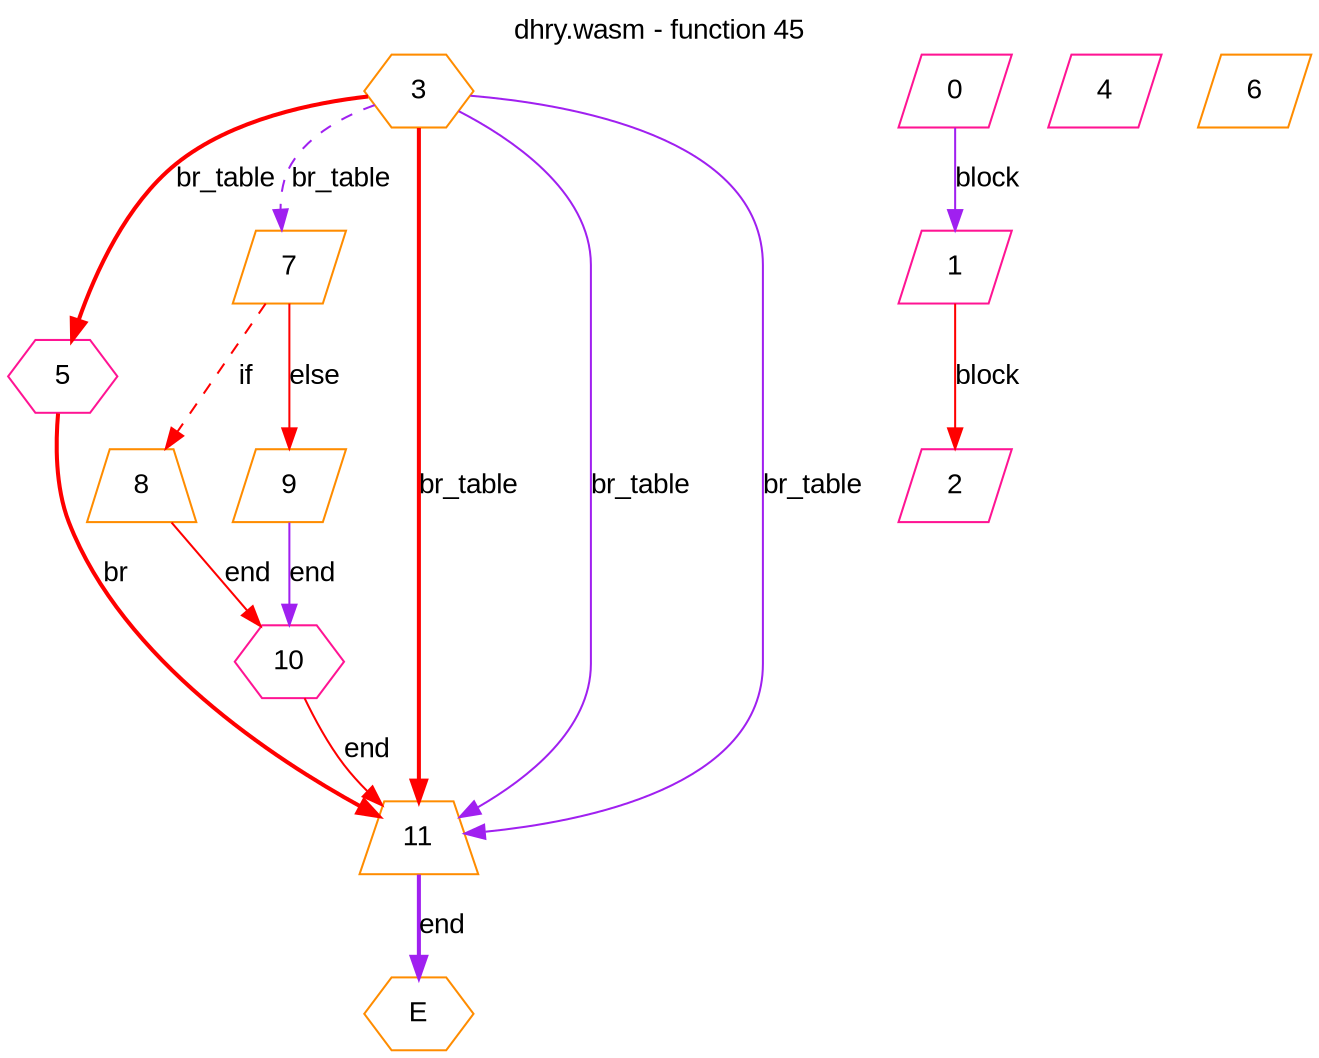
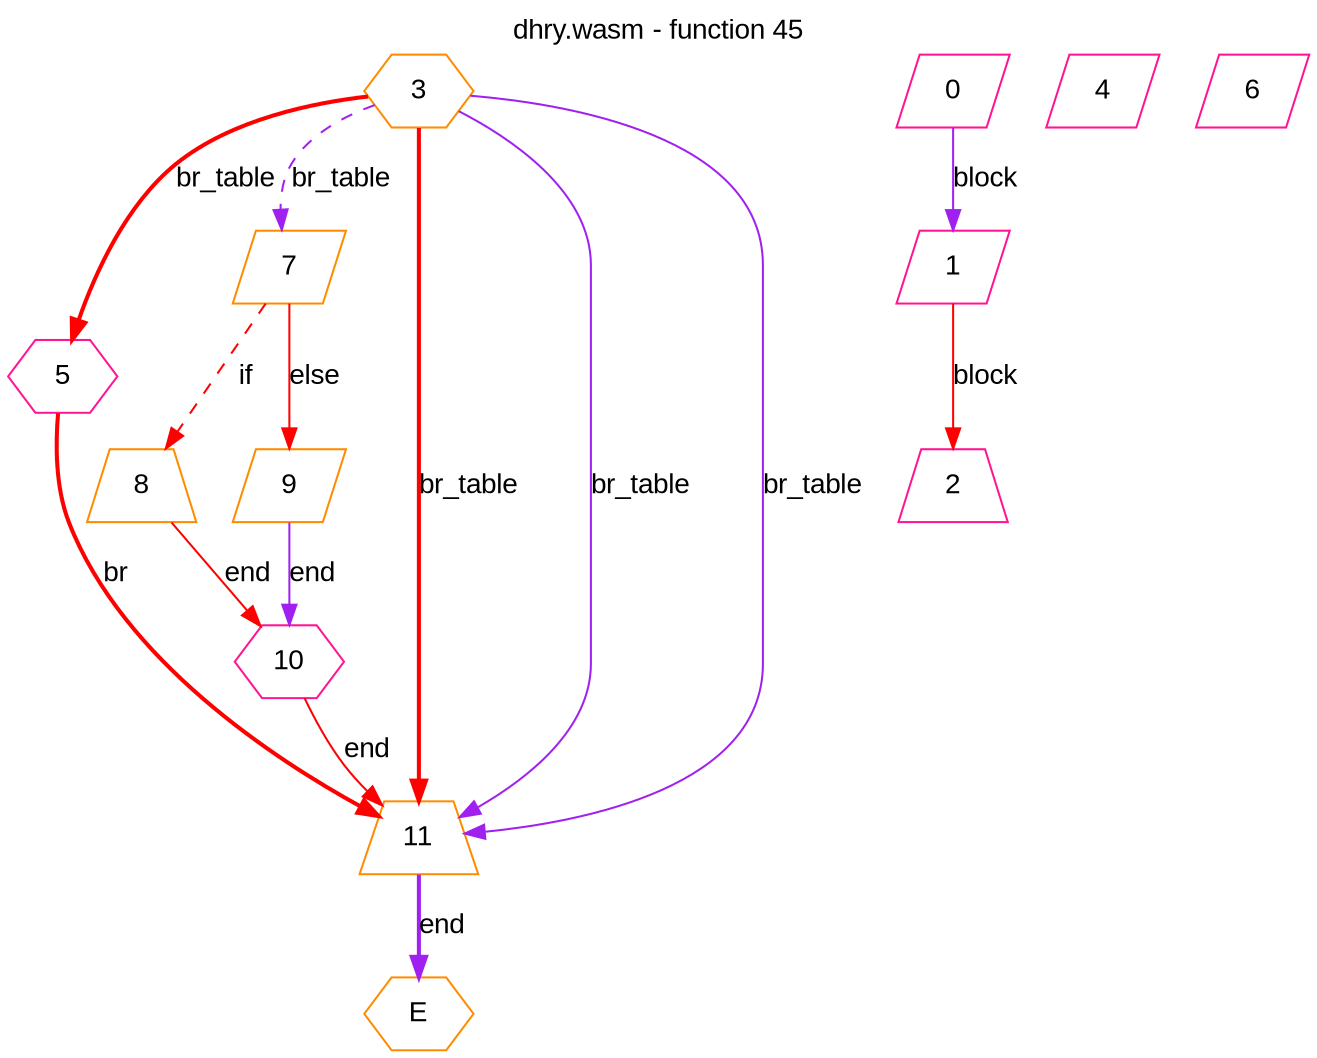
node "6": color darkorange -> deeppink
node "2": shape parallelogram -> trapezium
